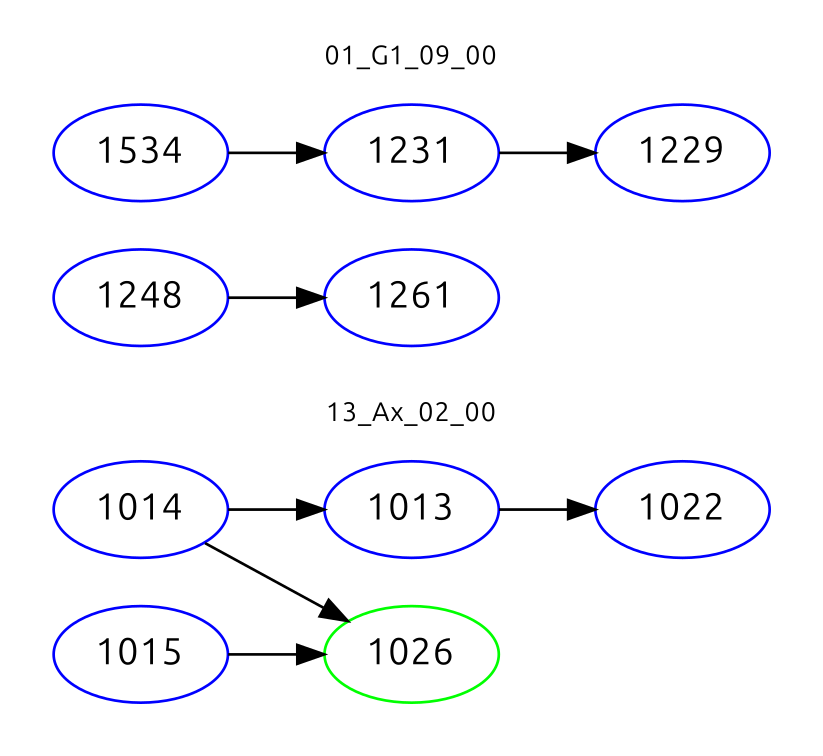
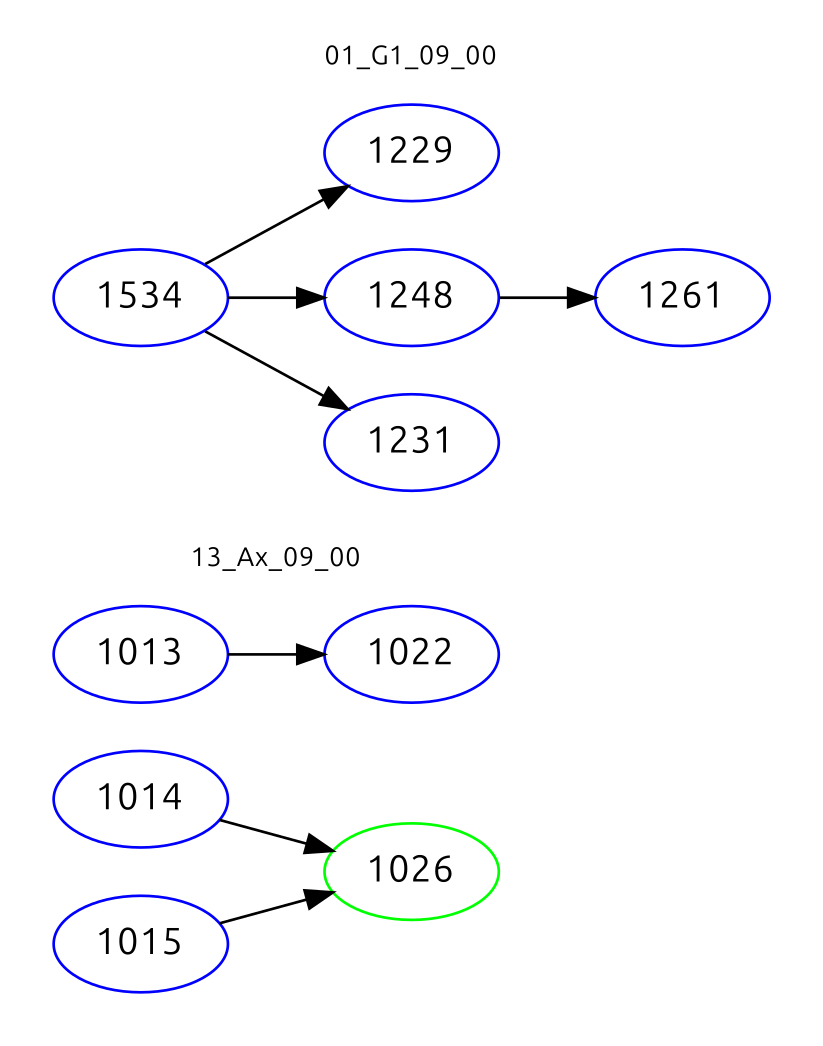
edge "1231" -> "1229": now "1534" -> "1229"
edge "1534" -> "1248": added
cluster "13_Ax_02_00": label "13_Ax_02_00" -> "13_Ax_09_00"
edge "1014" -> "1013": removed
